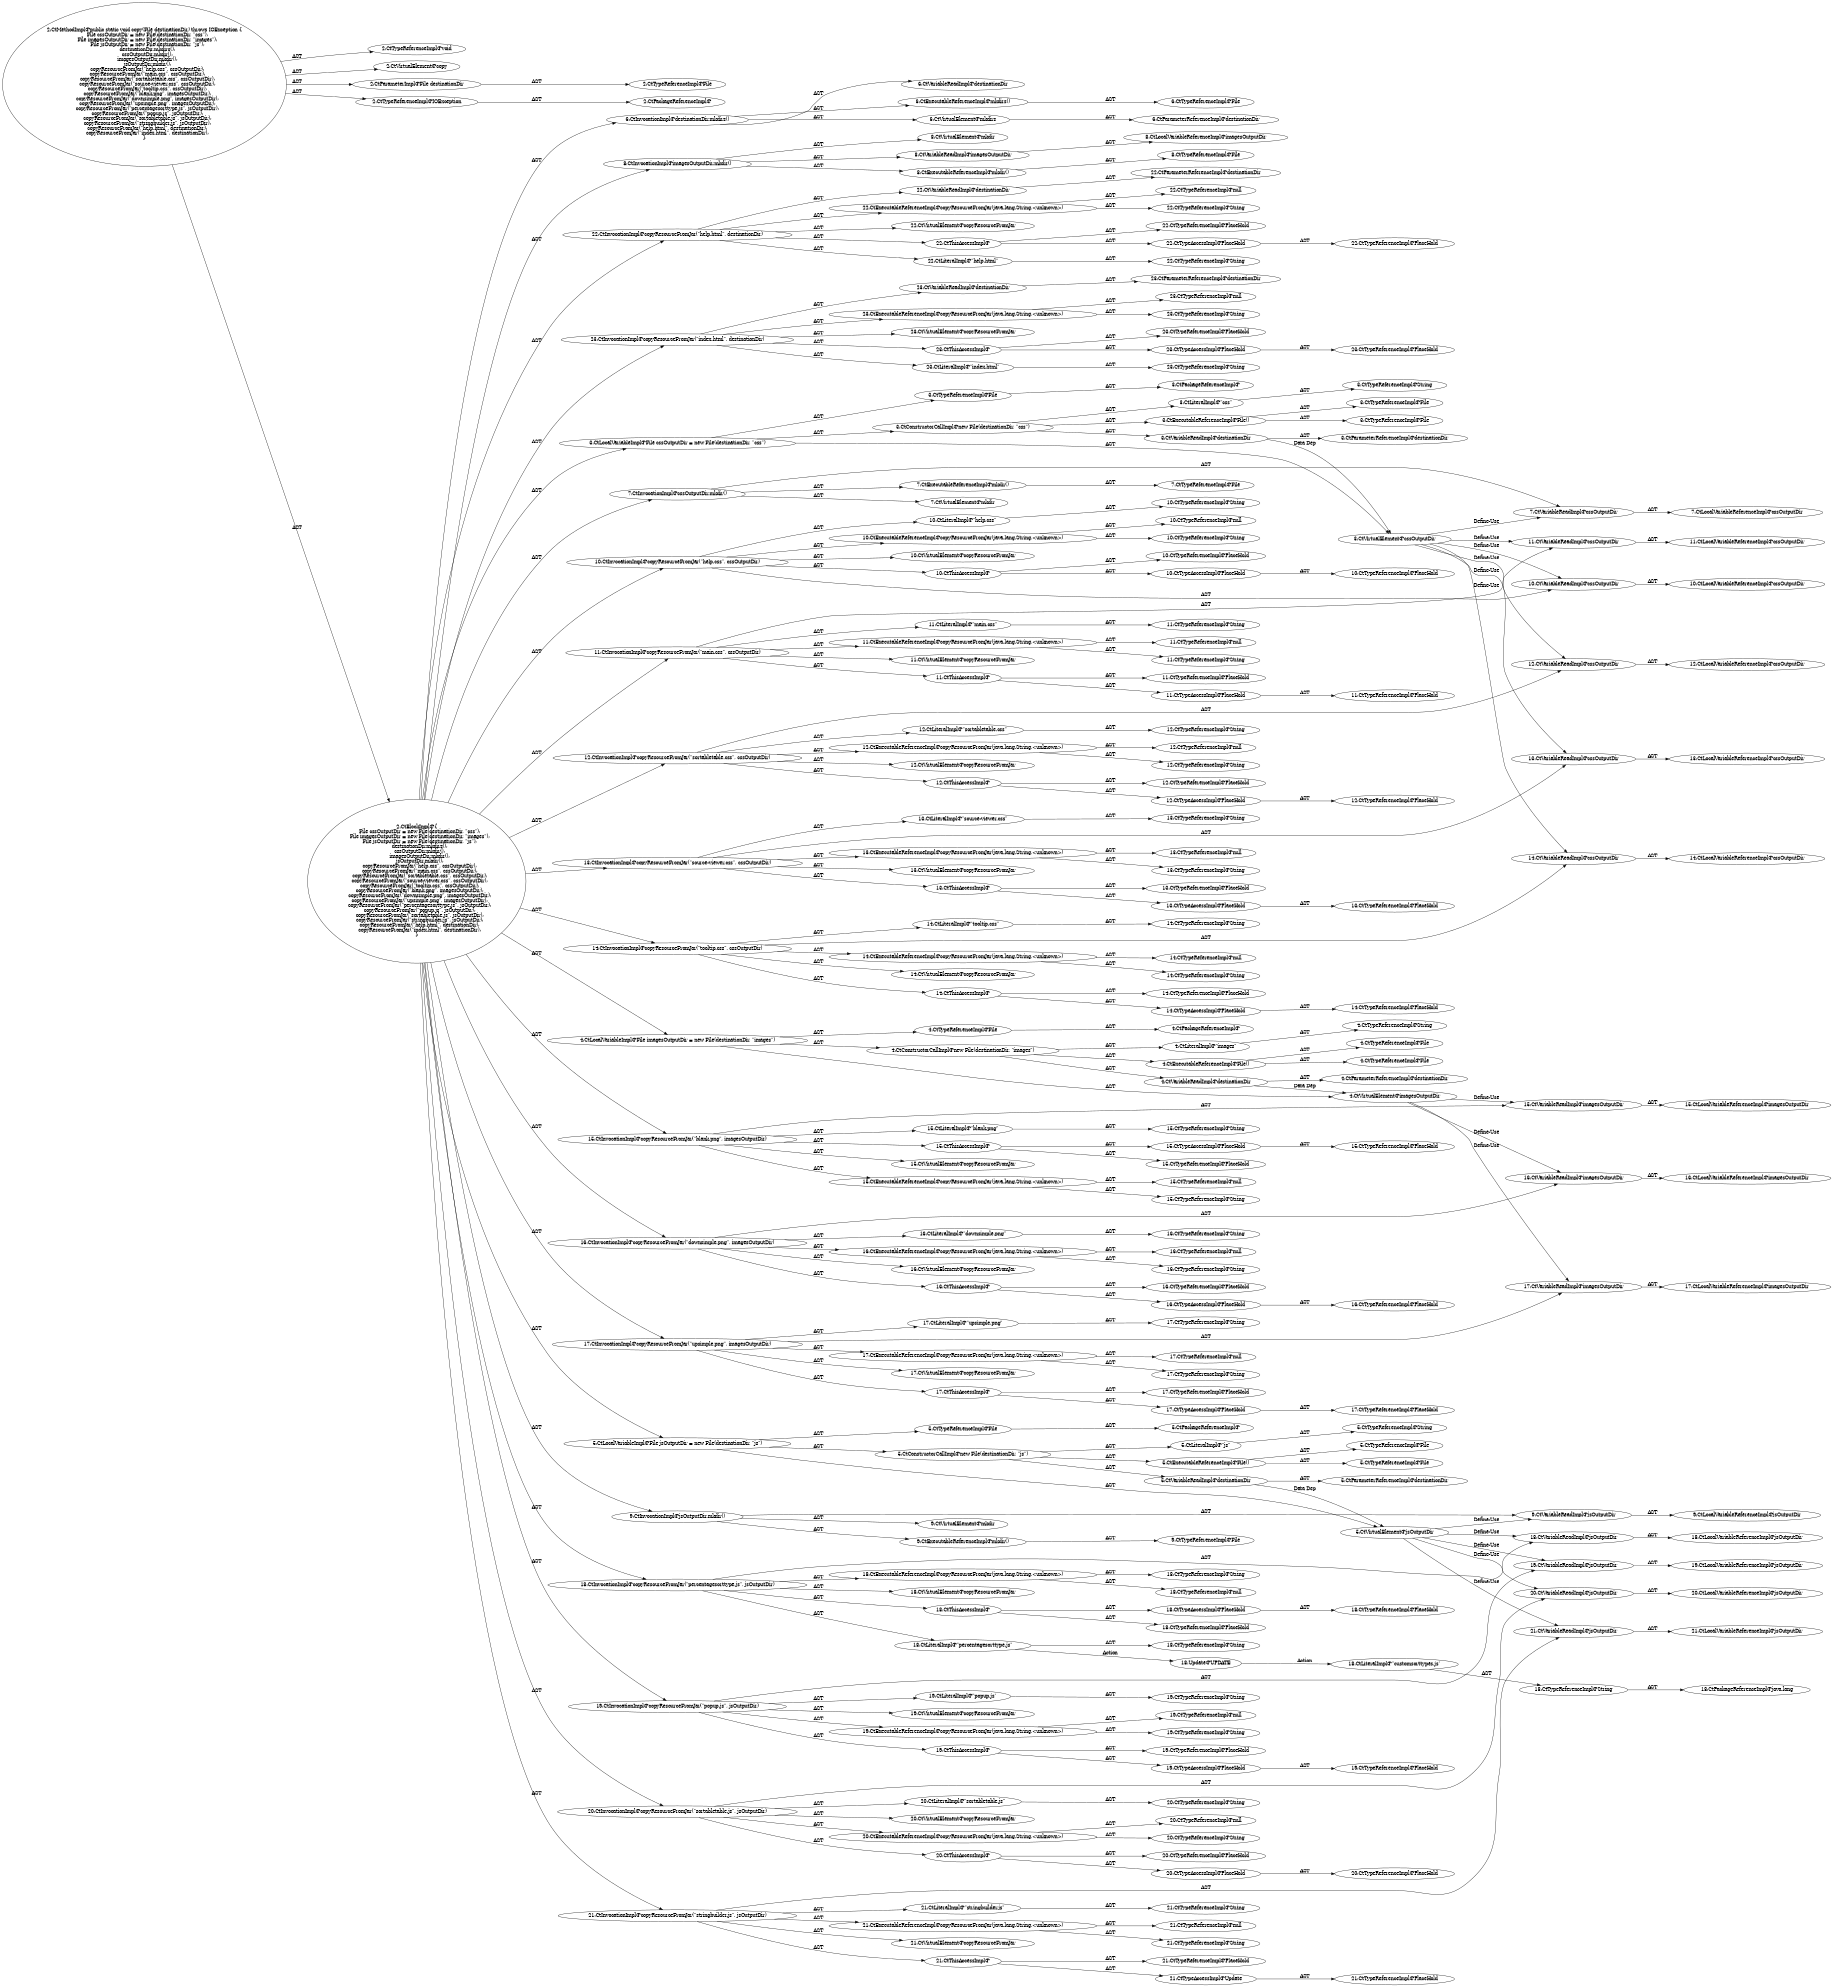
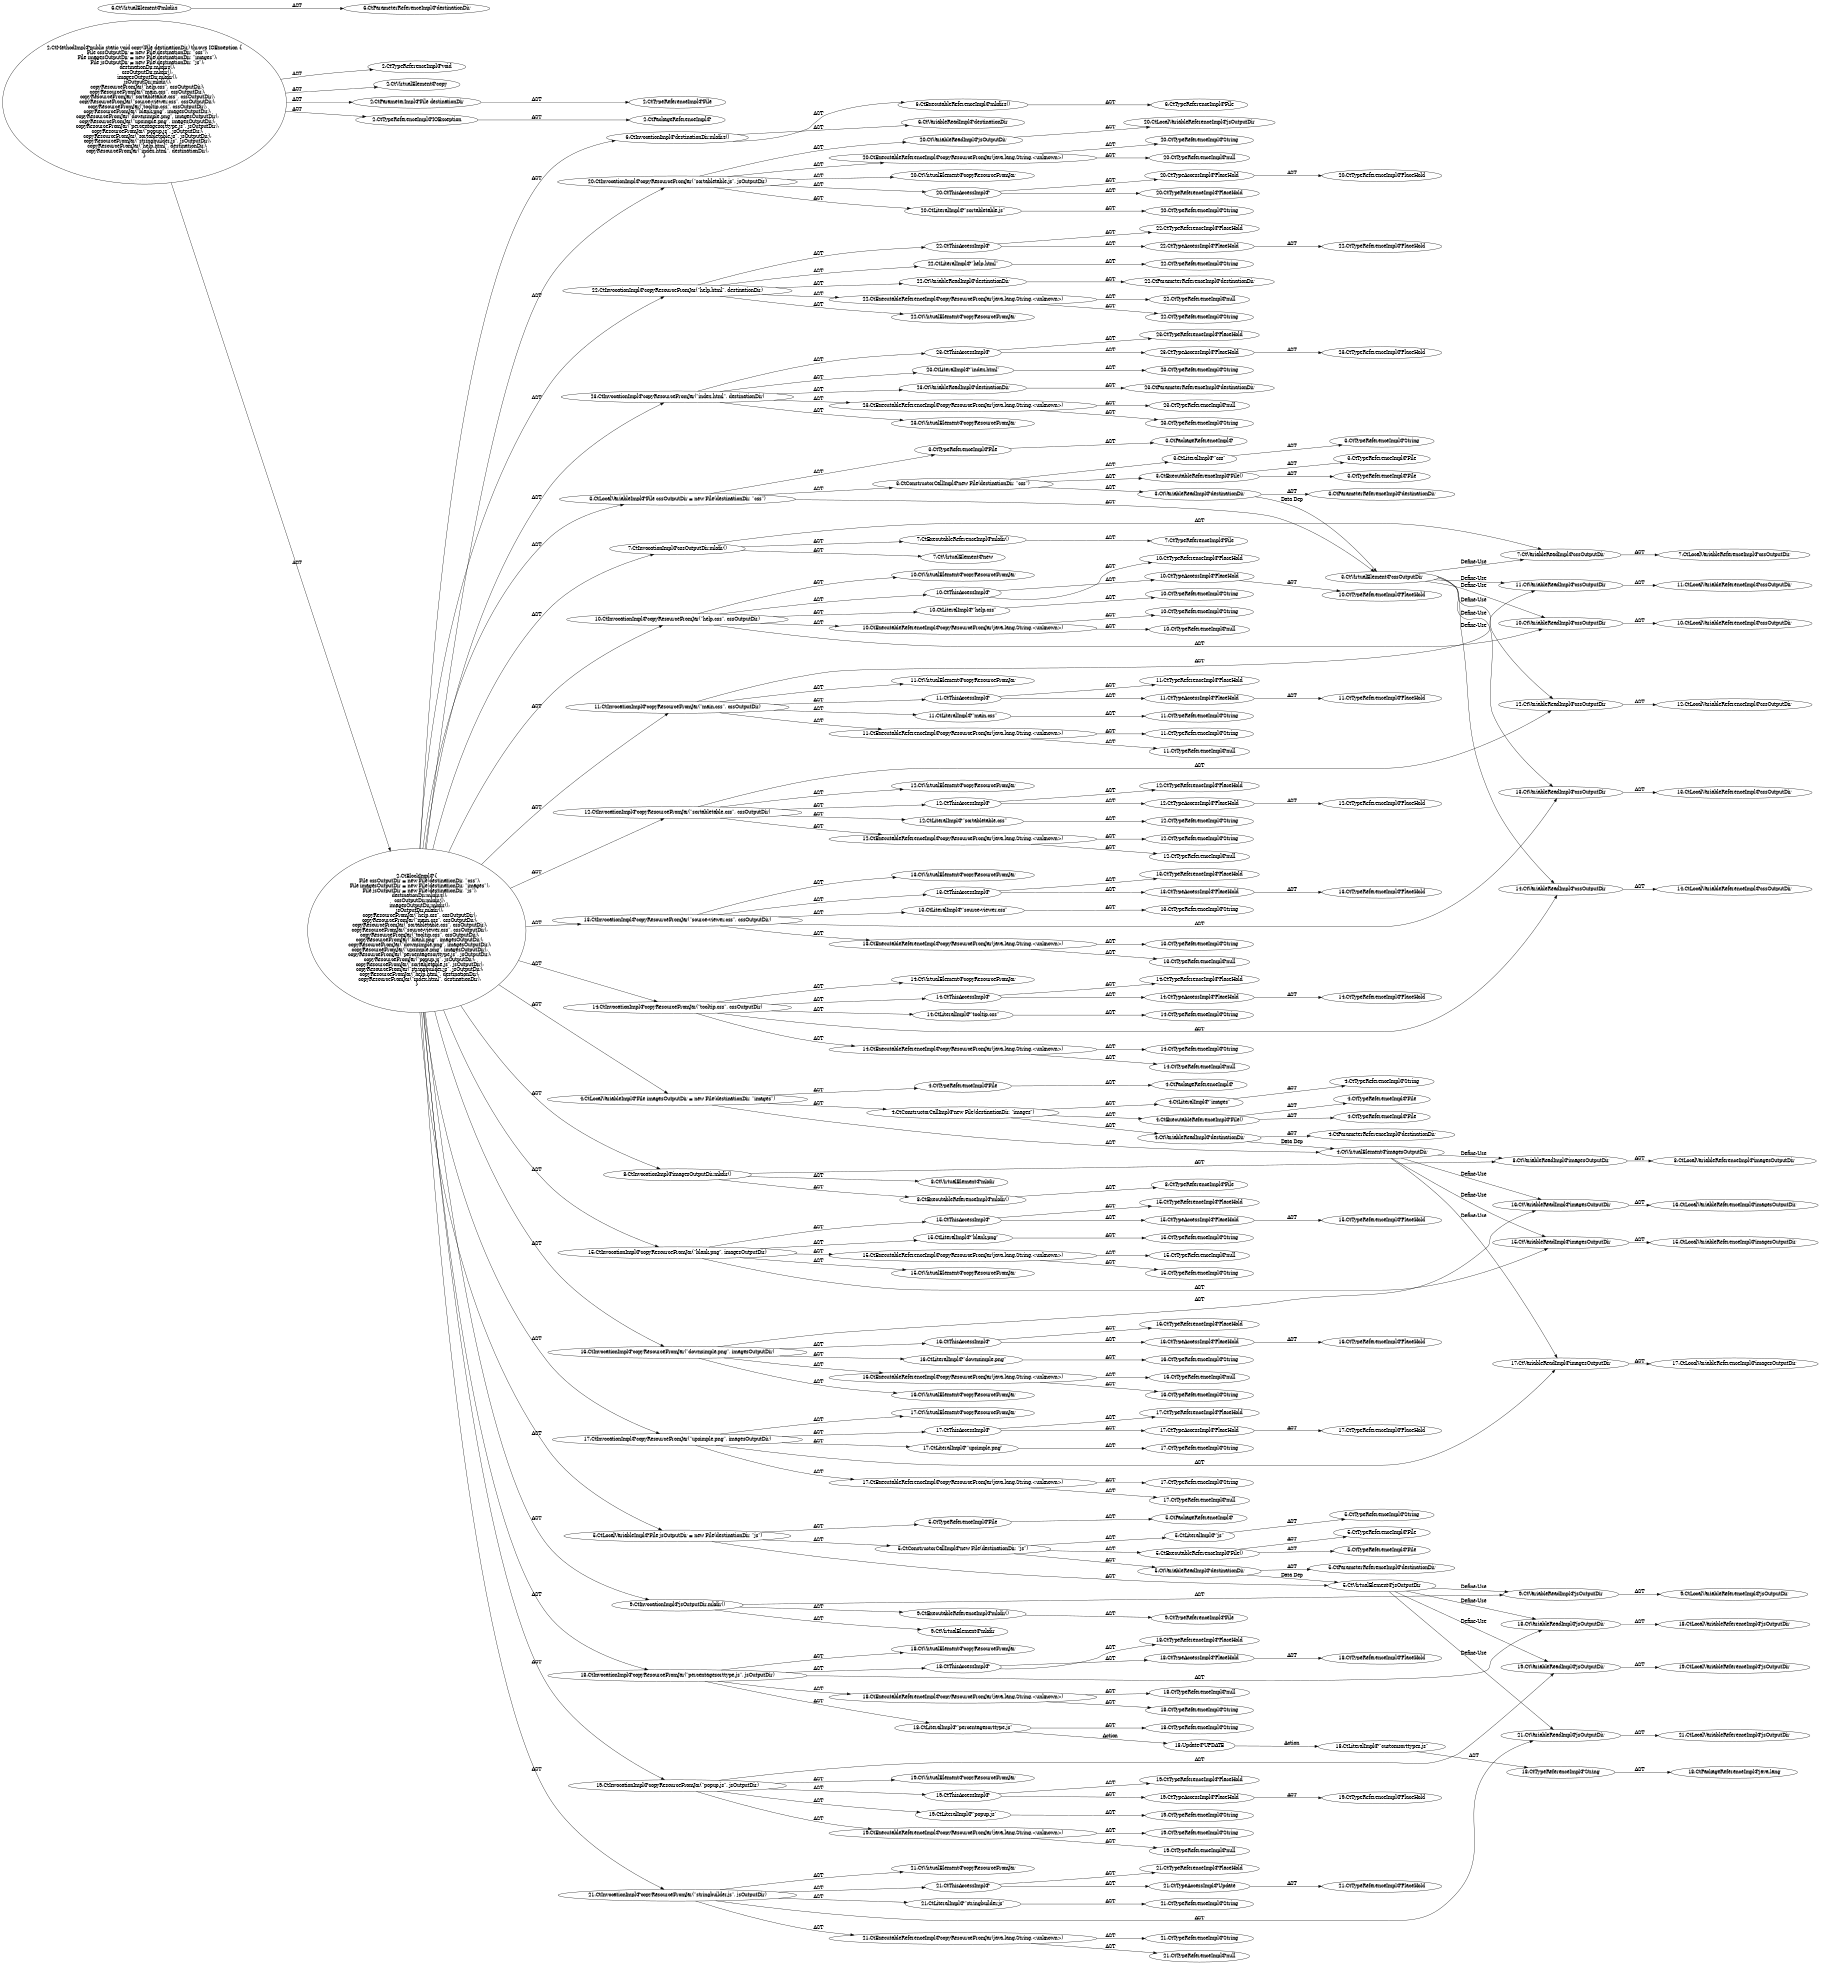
edge "6:CtInvocationImpl@destinationDir.mkdirs()" -> "6:CtVirtualElement@mkdirs": removed, label "AST"
node "7:CtVirtualElement@mkdir": label "7:CtVirtualElement@mkdir" -> "7:CtVirtualElement@new"
edge "4:CtVirtualElement@imagesOutputDir" -> "8:CtVariableReadImpl@imagesOutputDir": added, label "Define-Use"
edge "5:CtVirtualElement@jsOutputDir" -> "20:CtVariableReadImpl@jsOutputDir": removed, label "Define-Use"
